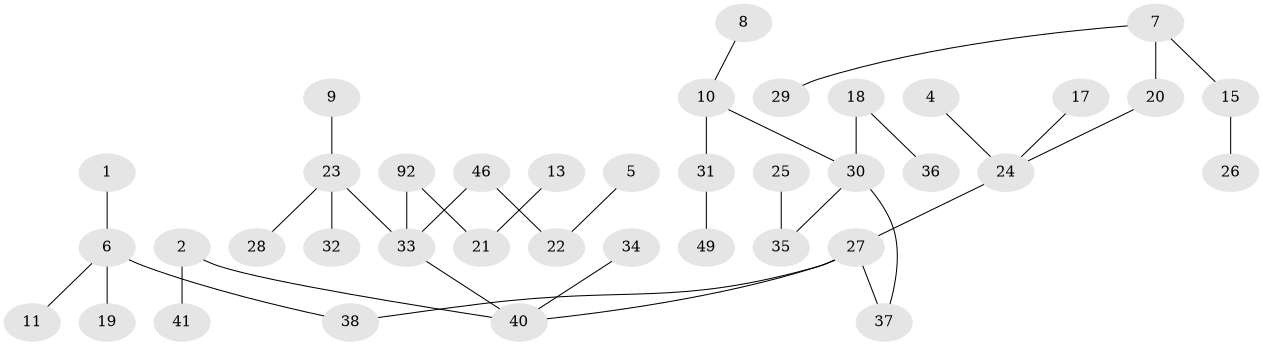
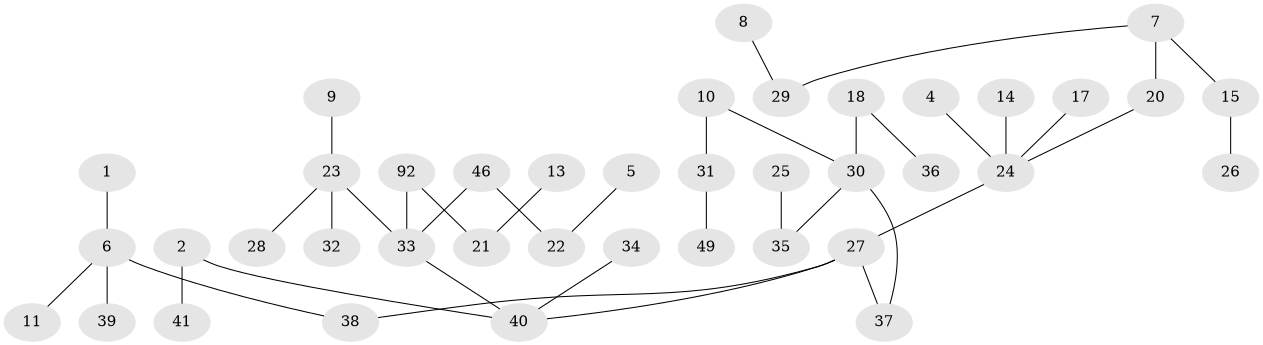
edge "8" -- "10": now "8" -- "29"
node "14": added
node "19": label "19" -> "39"
